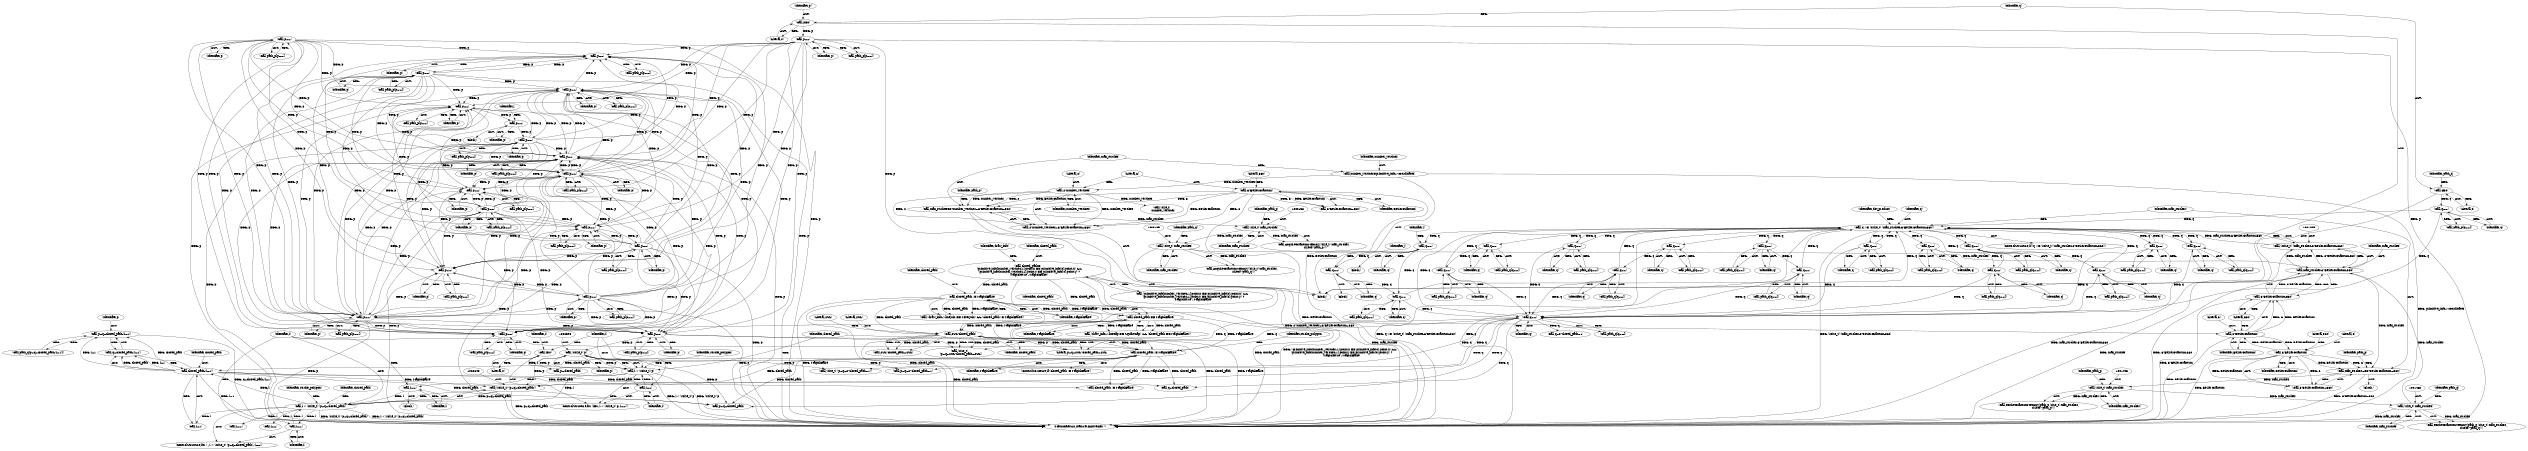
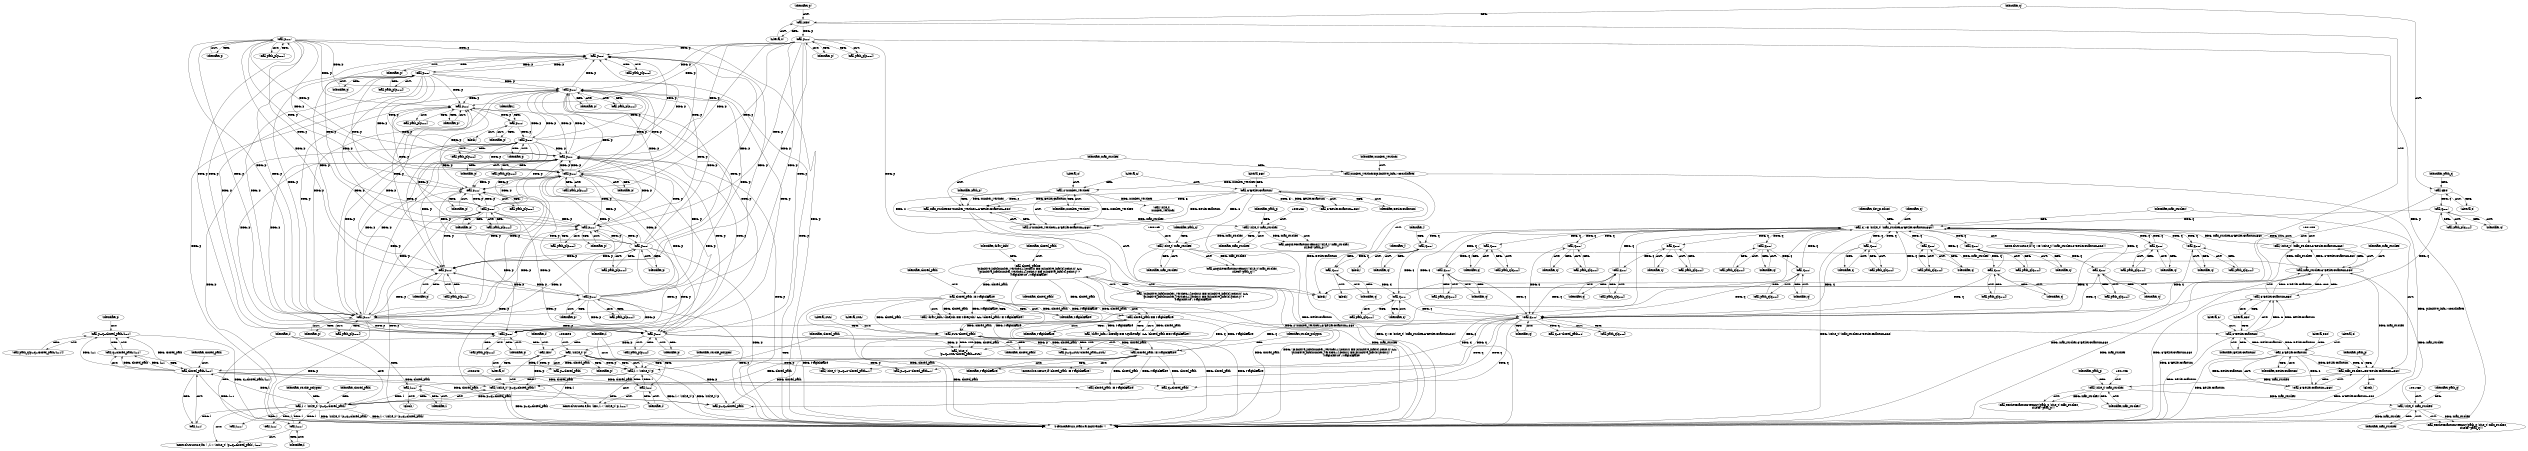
edge "(Call,q >= (ssize_t) (max_strokes-6*BezierQuantum-360))" -> "(Call,(ssize_t) (max_strokes-6*BezierQuantum-360))": label "CFG: " -> "DDG: 2UL"
edge "(Call,p+q+closed_path-(i+1))" -> "(Call,path_q[p+q+closed_path-(i+1)])": label "DDG: " -> "AST: "
node "(Call,2UL*closed_path+2UL)": removed
node "(Literal,p+q+2UL*closed_path+2UL)": label "(Literal,p+q+2UL*closed_path+2UL)" -> "(Call,p+q+2UL*closed_path+2UL)"
edge "(Call,closed_path-(i+1))" -> "(Call,(ssize_t) (p+q+closed_path))": label "DDG: MagickFalse" -> "DDG: closed_path"
